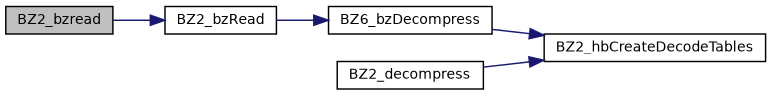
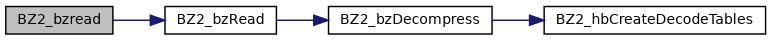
node "BZ6_bzDecompress": label "BZ6_bzDecompress" -> "BZ2_bzDecompress"
node "BZ2_decompress": removed
